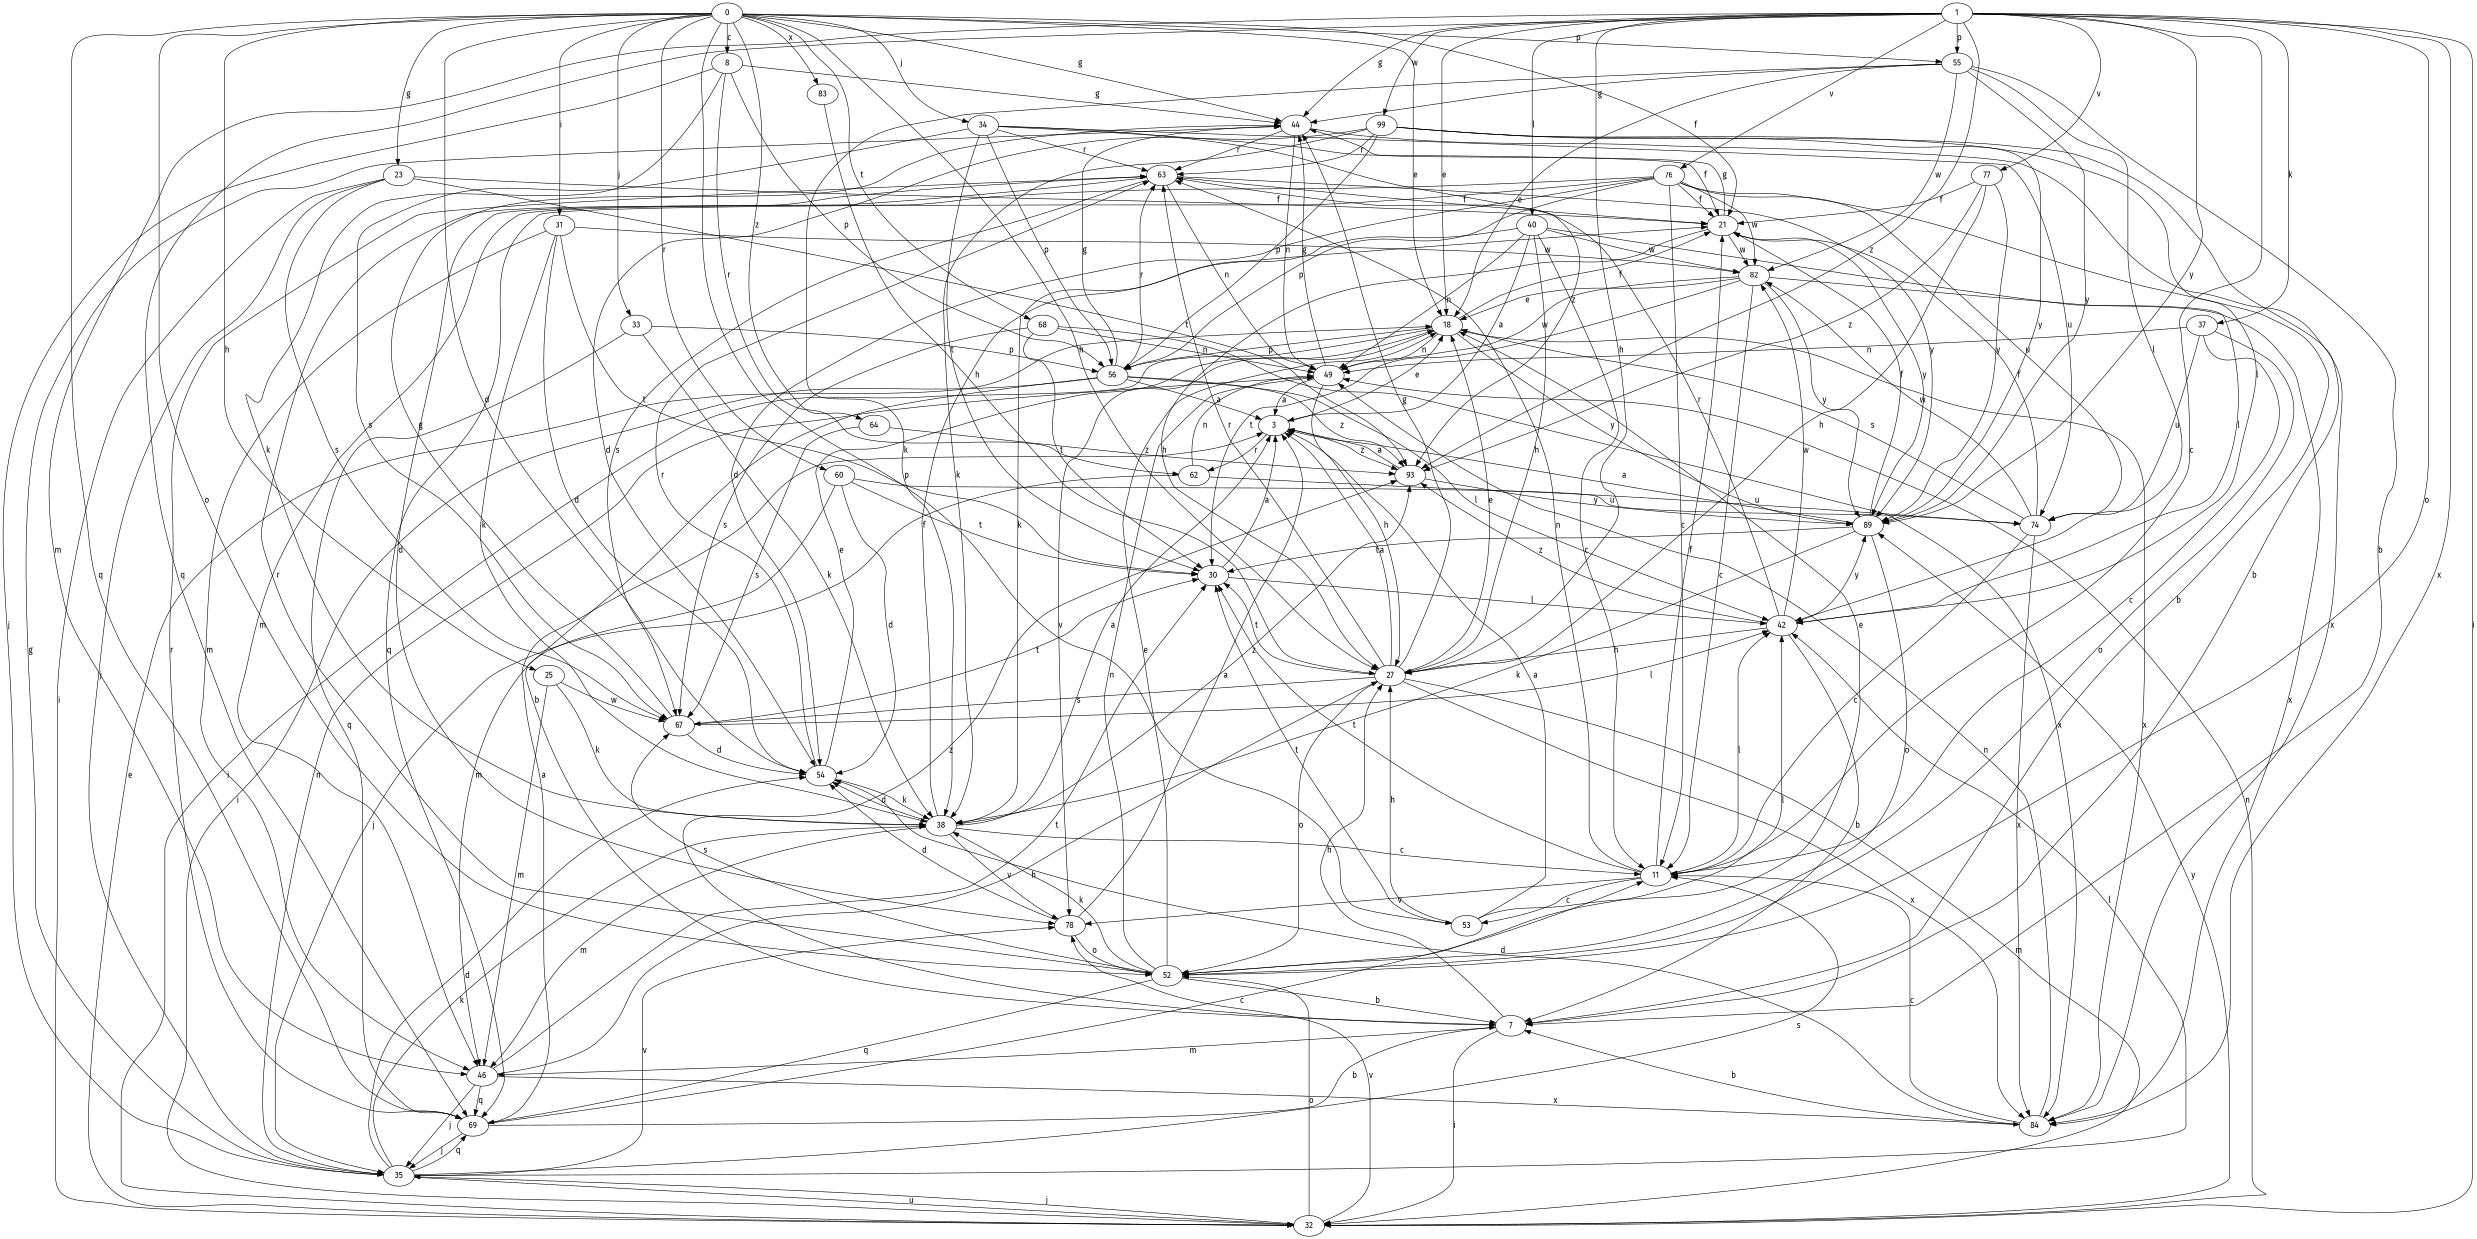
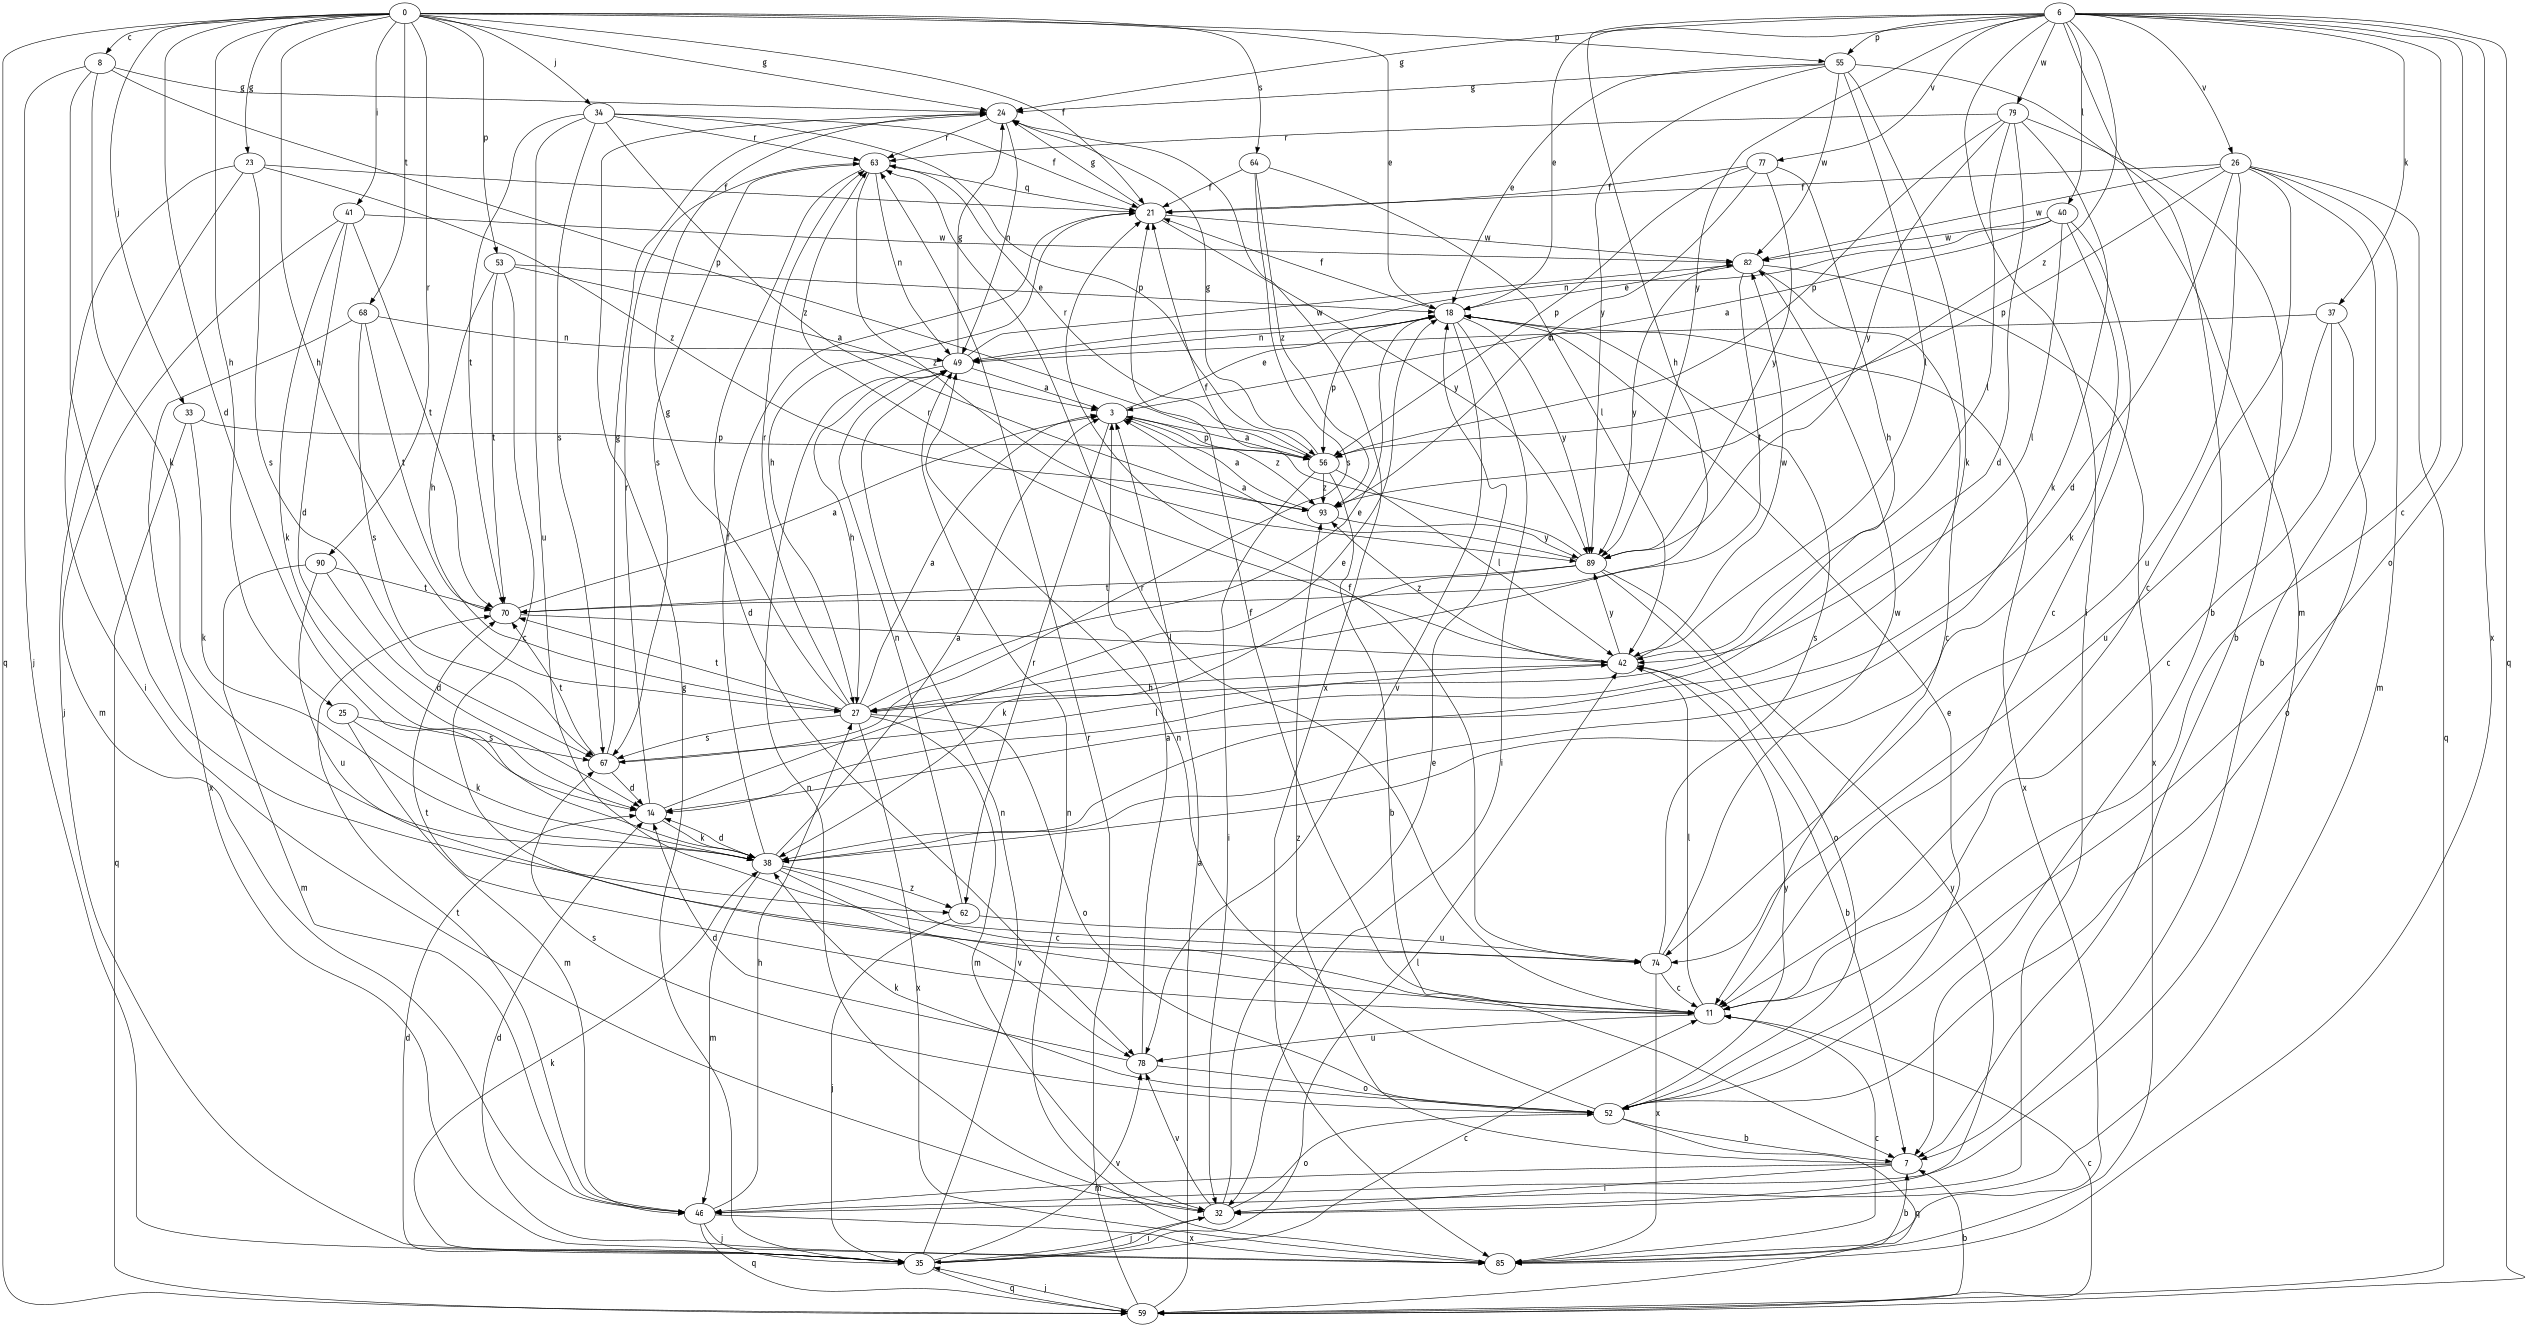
node "1": label "1" -> "6"
node "83": removed
node "44": label "44" -> "24"
node "99": label "99" -> "79"
node "76": label "76" -> "26"
edge "64" -> "21": added, label "f"
edge "63" -> "21": label "f" -> "q"
node "31": label "31" -> "41"
edge "0" -> "64": label "z" -> "s"
edge "82" -> "49": reversed
edge "77" -> "56": added, label "p"
edge "23" -> "93": label "t" -> "z"
edge "77" -> "93": label "z" -> "c"
edge "64" -> "42": added, label "l"
edge "63" -> "89": label "y" -> "z"
edge "3" -> "56": added, label "p"
node "60": label "60" -> "90"
edge "40" -> "27": removed, label "h"
edge "11" -> "63": label "n" -> "r"
edge "52" -> "63": removed, label "r"
edge "0" -> "52": removed, label "o"
node "30": label "30" -> "70"
edge "38" -> "93": now "38" -> "62"
edge "25" -> "67": label "w" -> "s"
node "54": label "54" -> "14"
edge "52" -> "42": label "l" -> "y"
edge "7" -> "27": removed, label "h"
edge "11" -> "53": reversed
edge "11" -> "78": label "v" -> "u"
edge "35" -> "11": label "s" -> "c"
node "69": label "69" -> "59"
node "84": label "84" -> "85"
edge "32" -> "89": reversed
edge "35" -> "32": label "u" -> "i"
